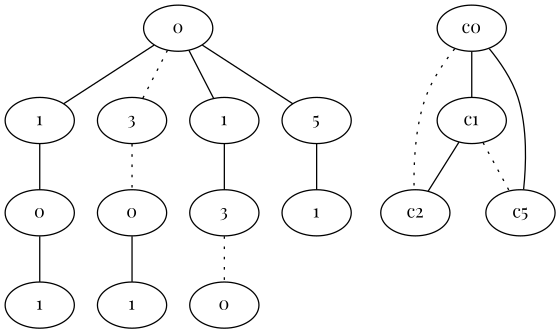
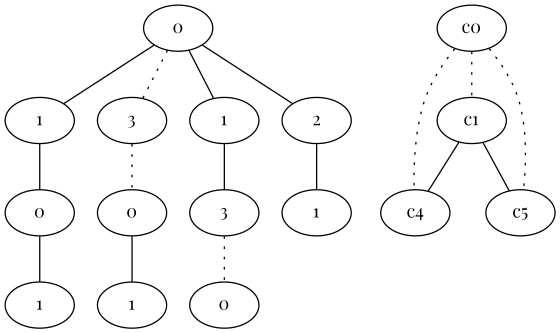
edge "c0" -- "c1": style solid -> dotted
edge "c0" -- "c5": style solid -> dotted
node "5": label "5" -> "2"
edge "c1" -- "c5": style dotted -> solid
node "c2": label "c2" -> "c4"
